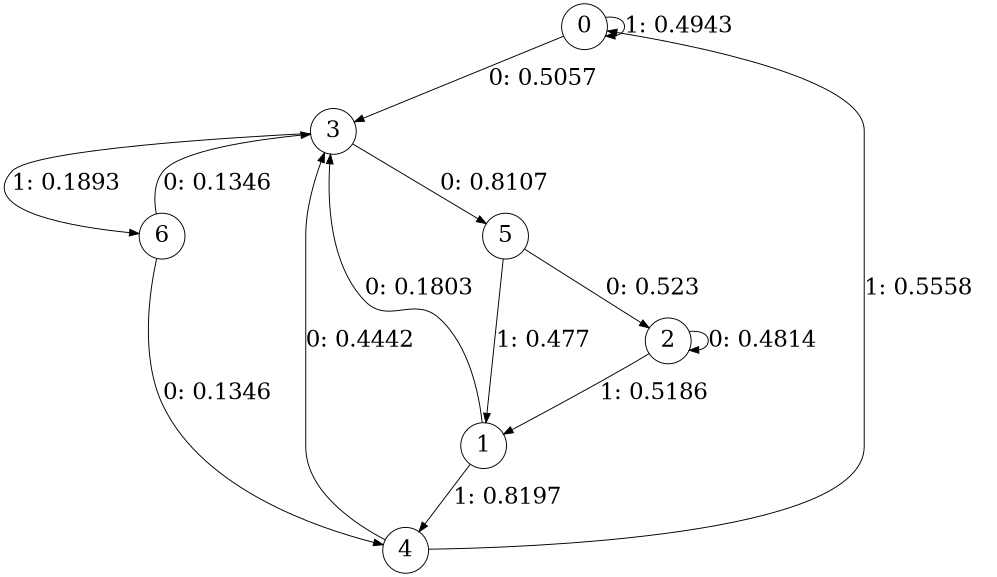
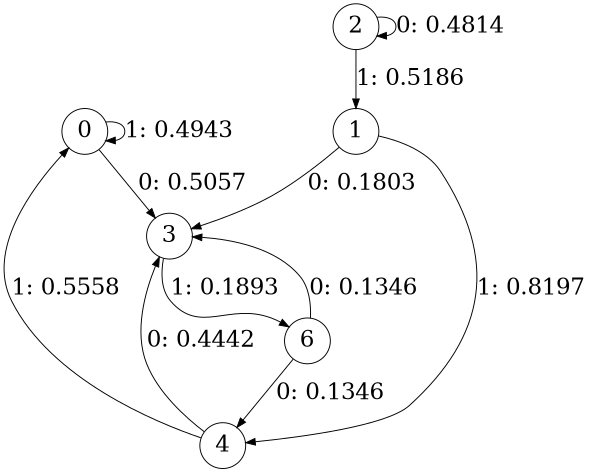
node "5": removed
